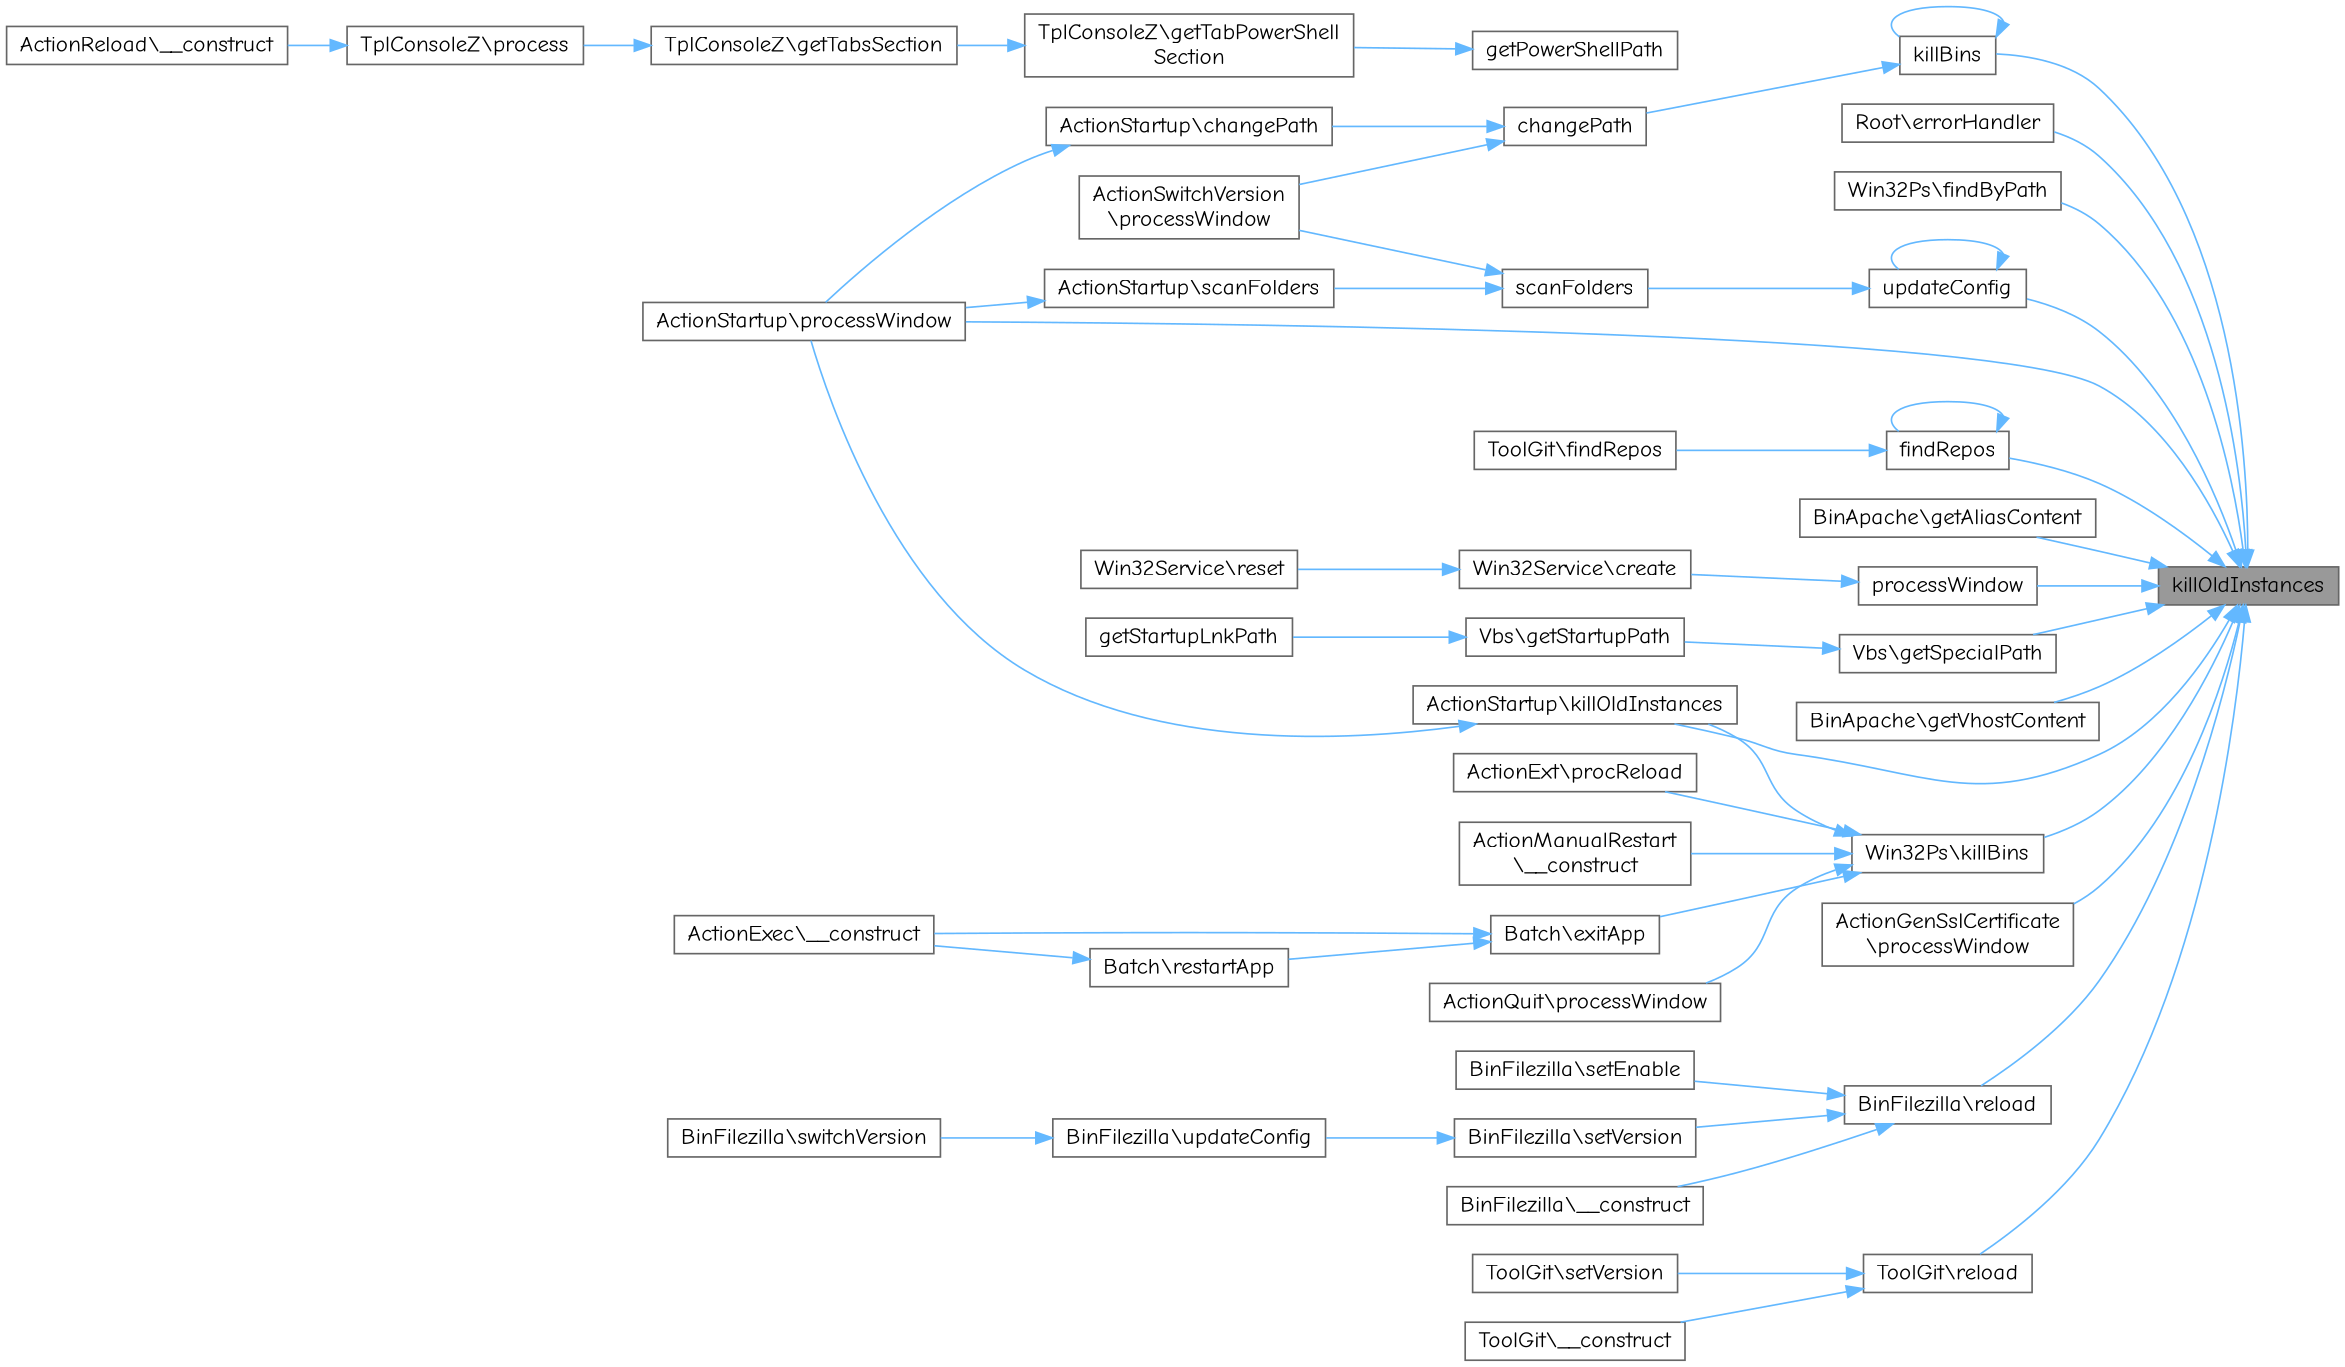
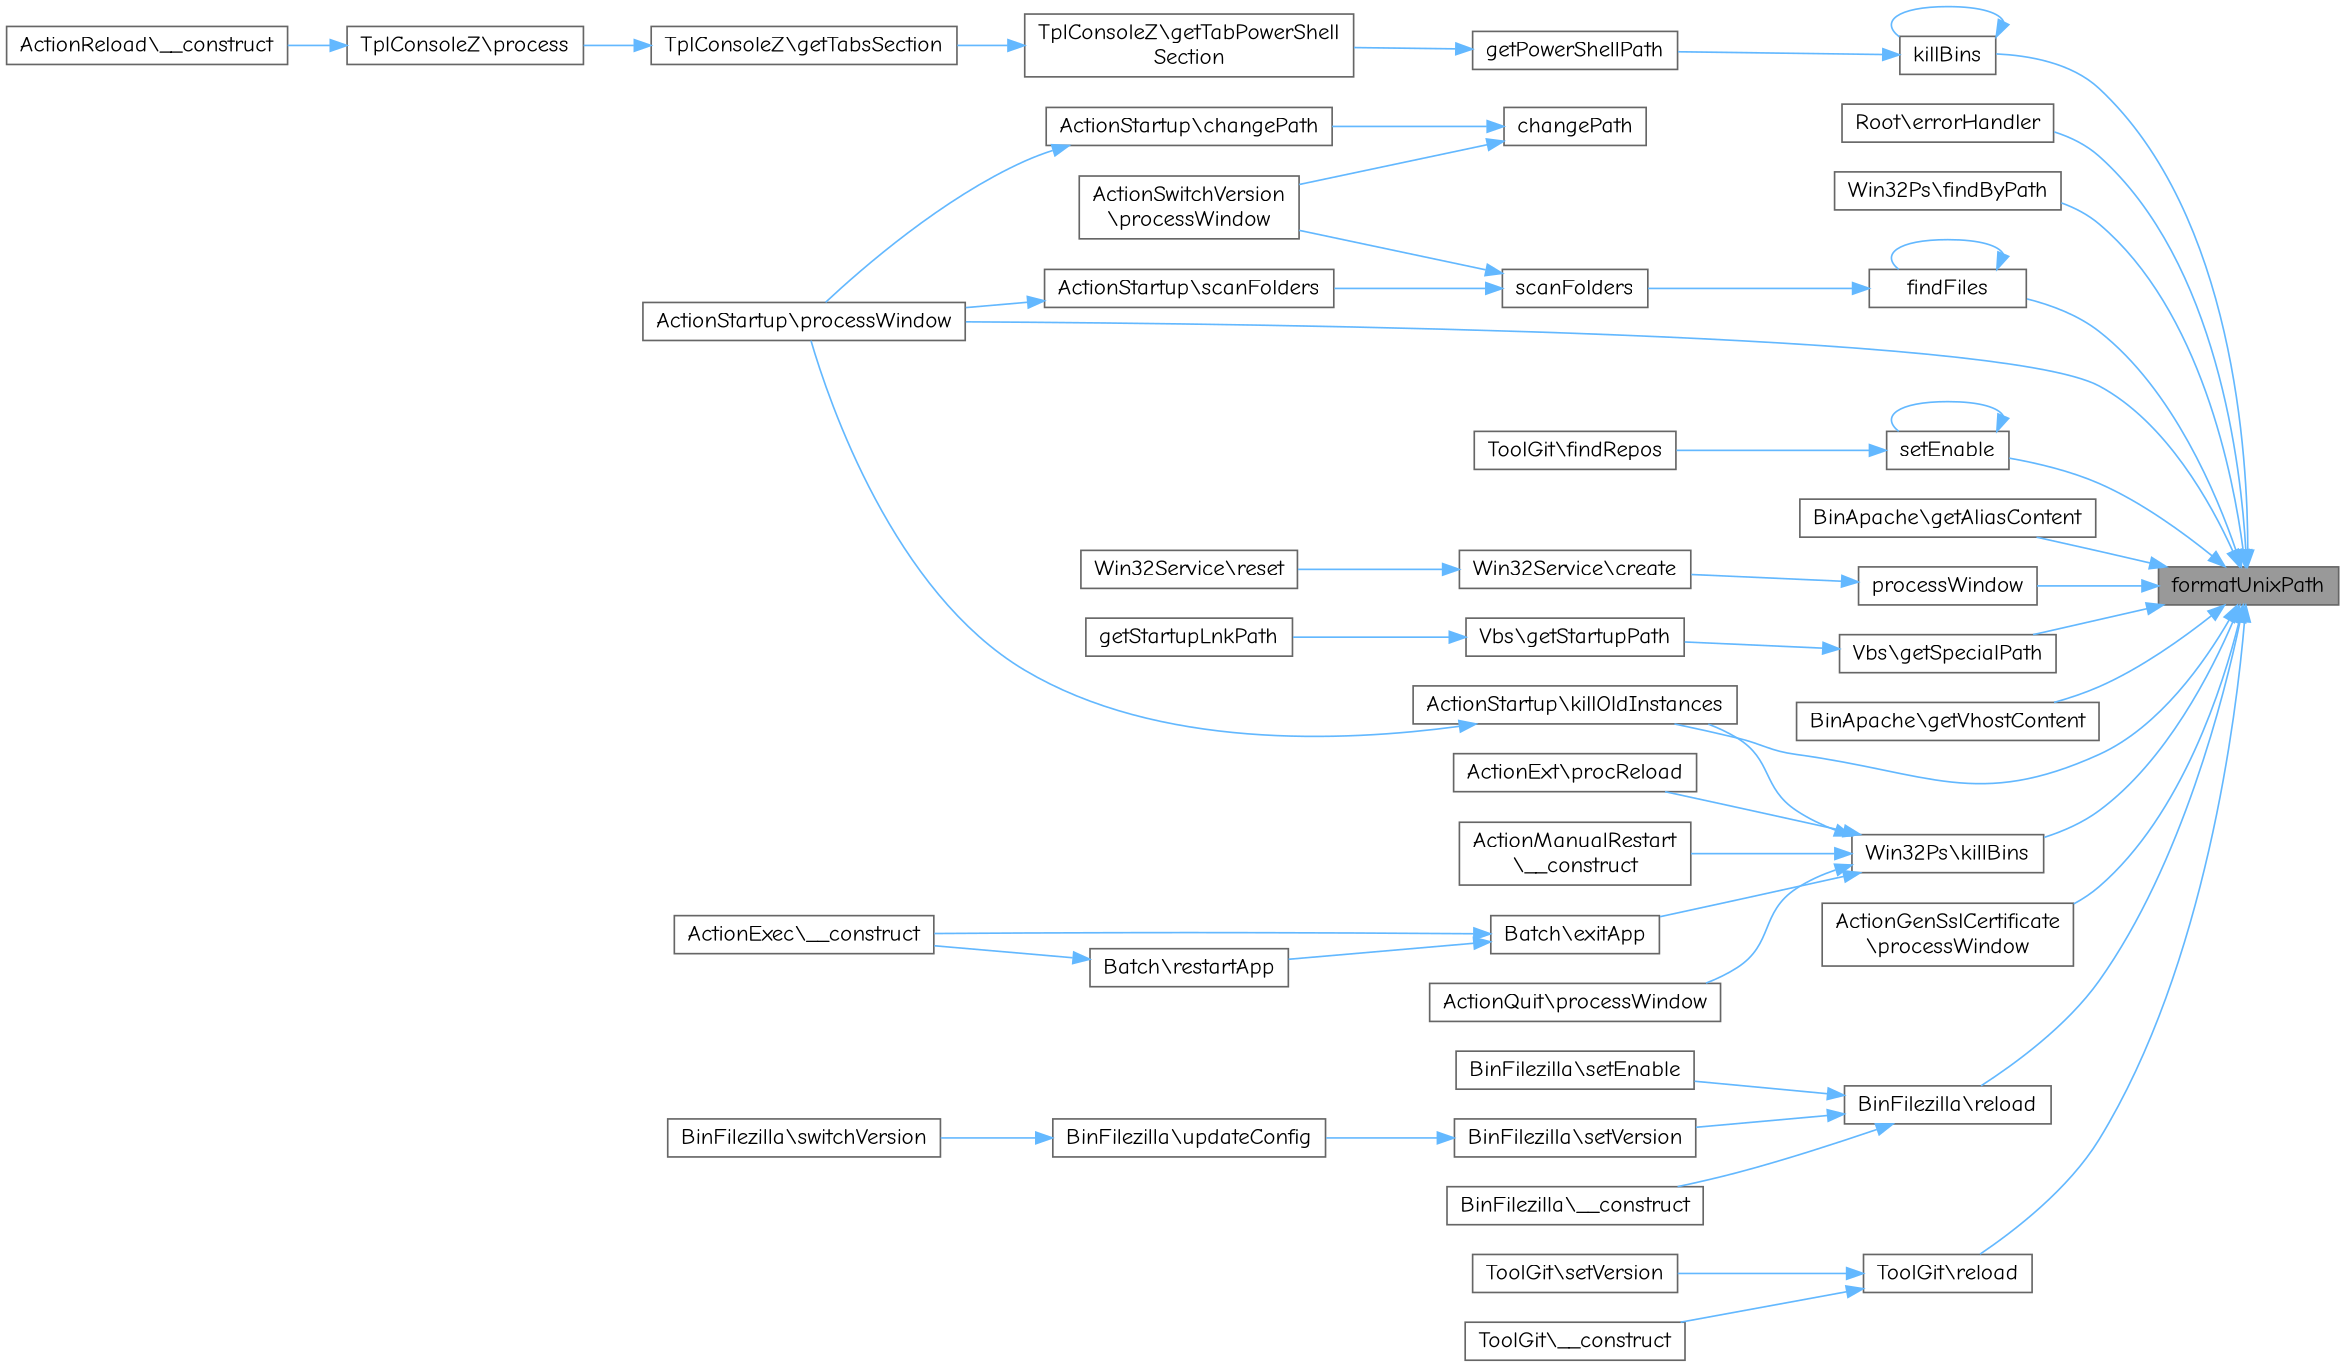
edge "changePath" -> "killBins": now "getPowerShellPath" -> "killBins"
node "updateConfig": label "updateConfig" -> "findFiles"
node "findRepos": label "findRepos" -> "setEnable"
node "killOldInstances": label "killOldInstances" -> "formatUnixPath"
